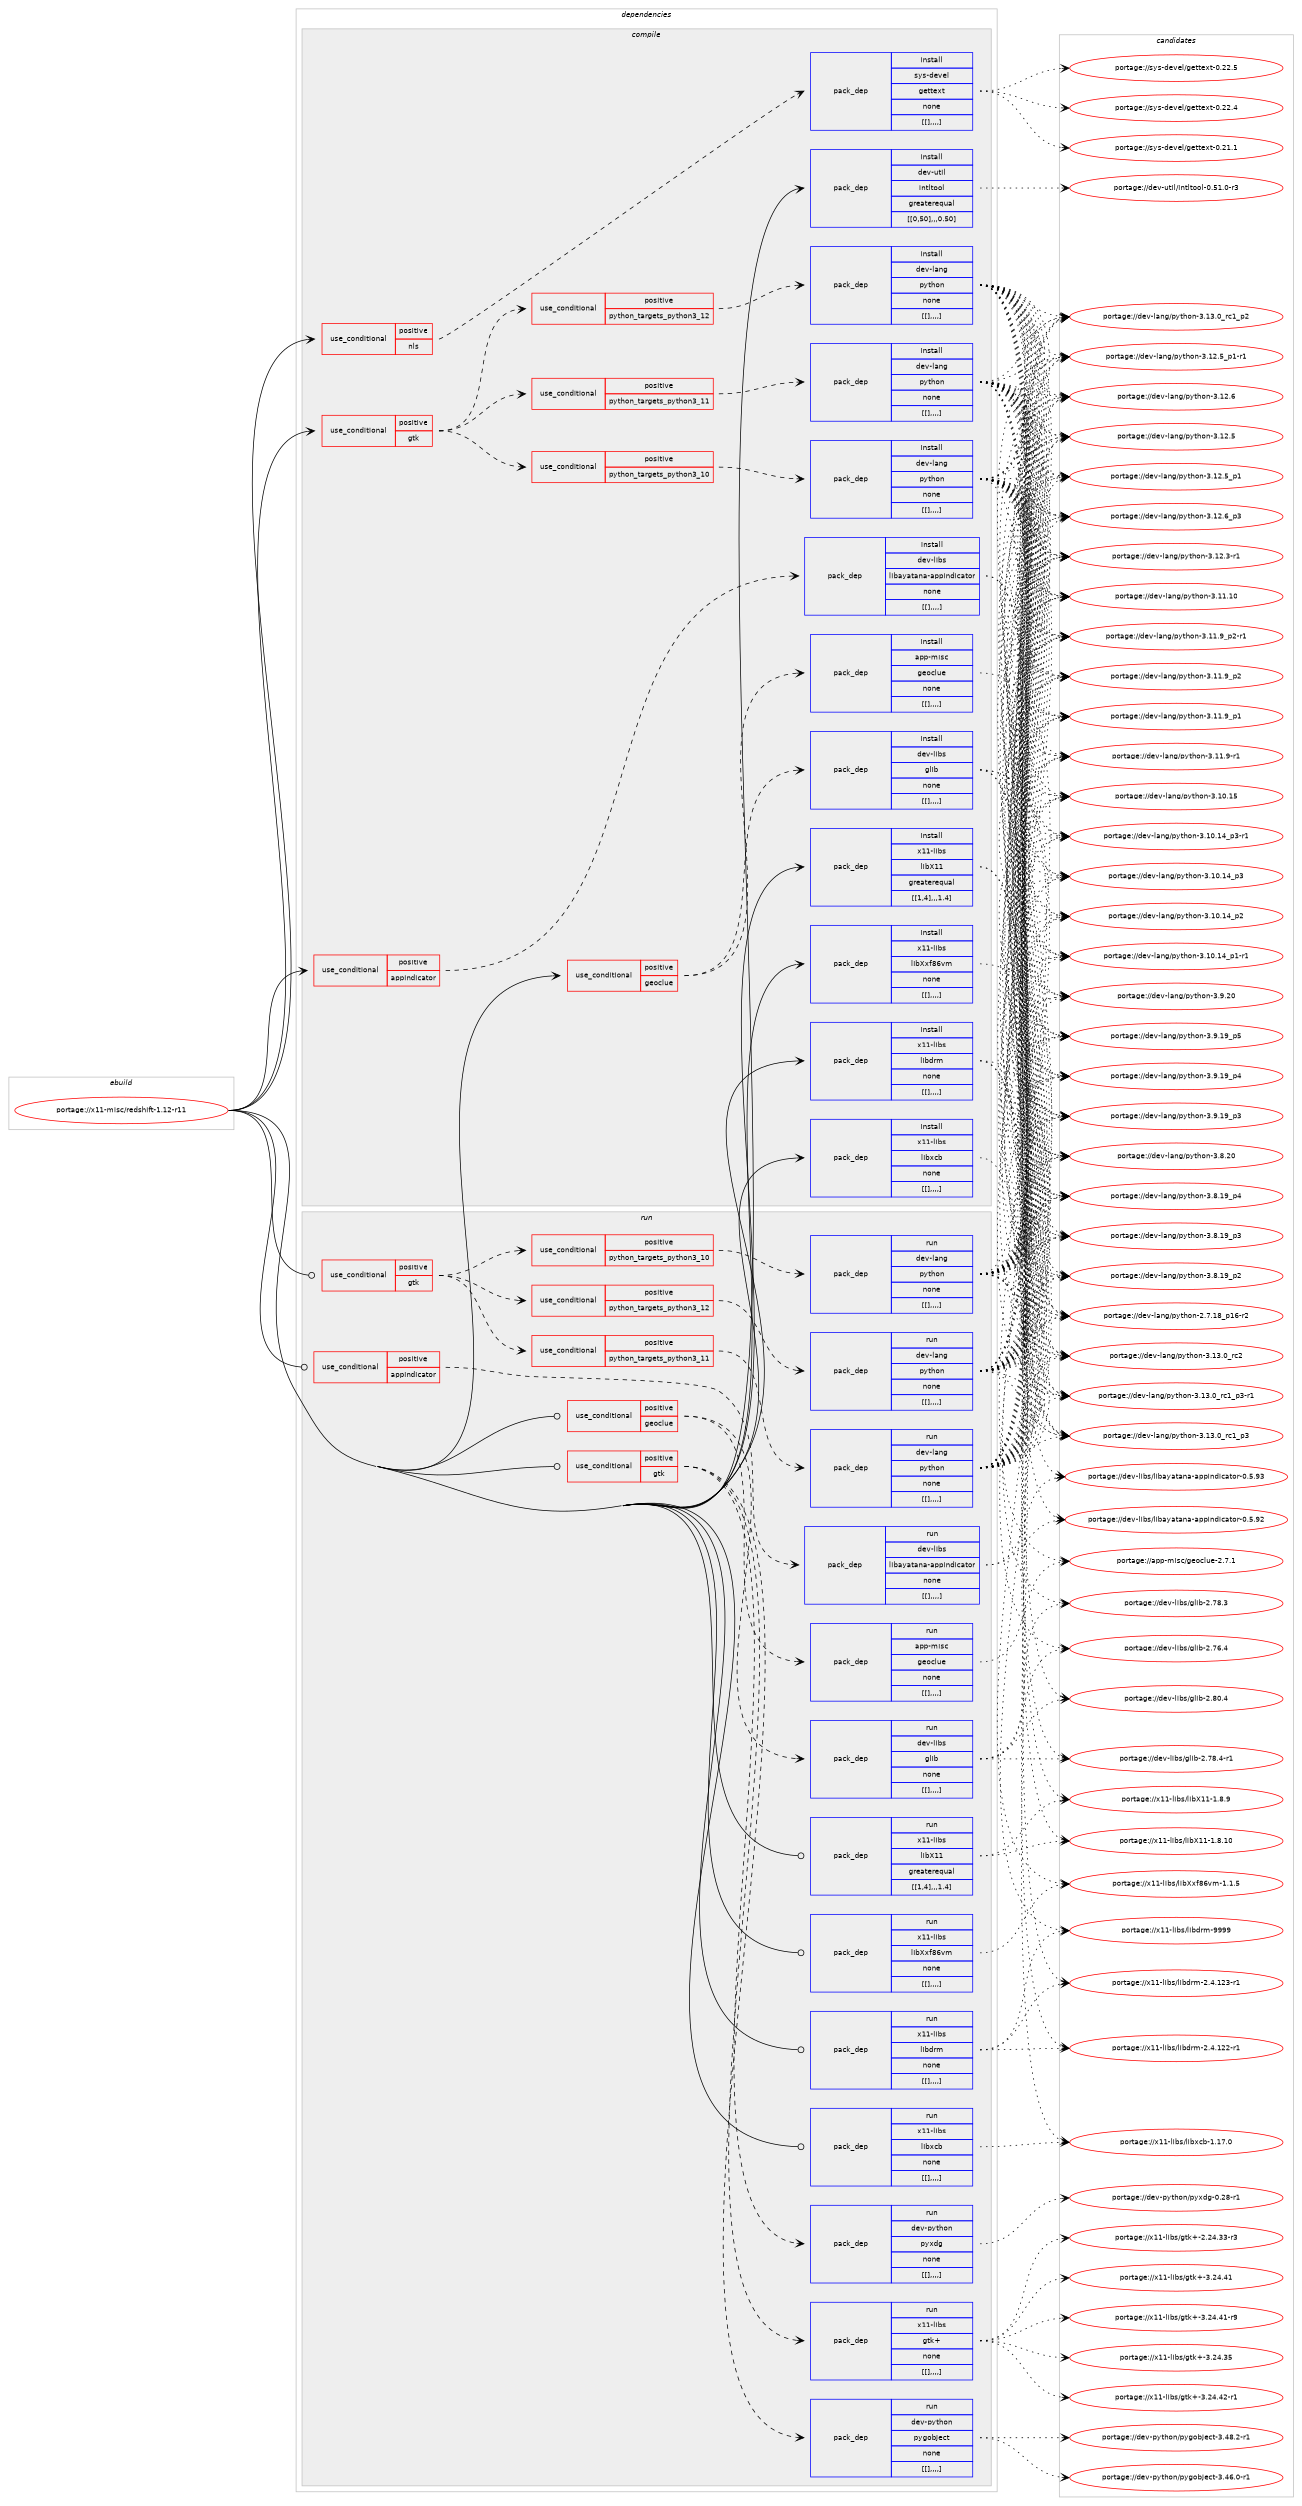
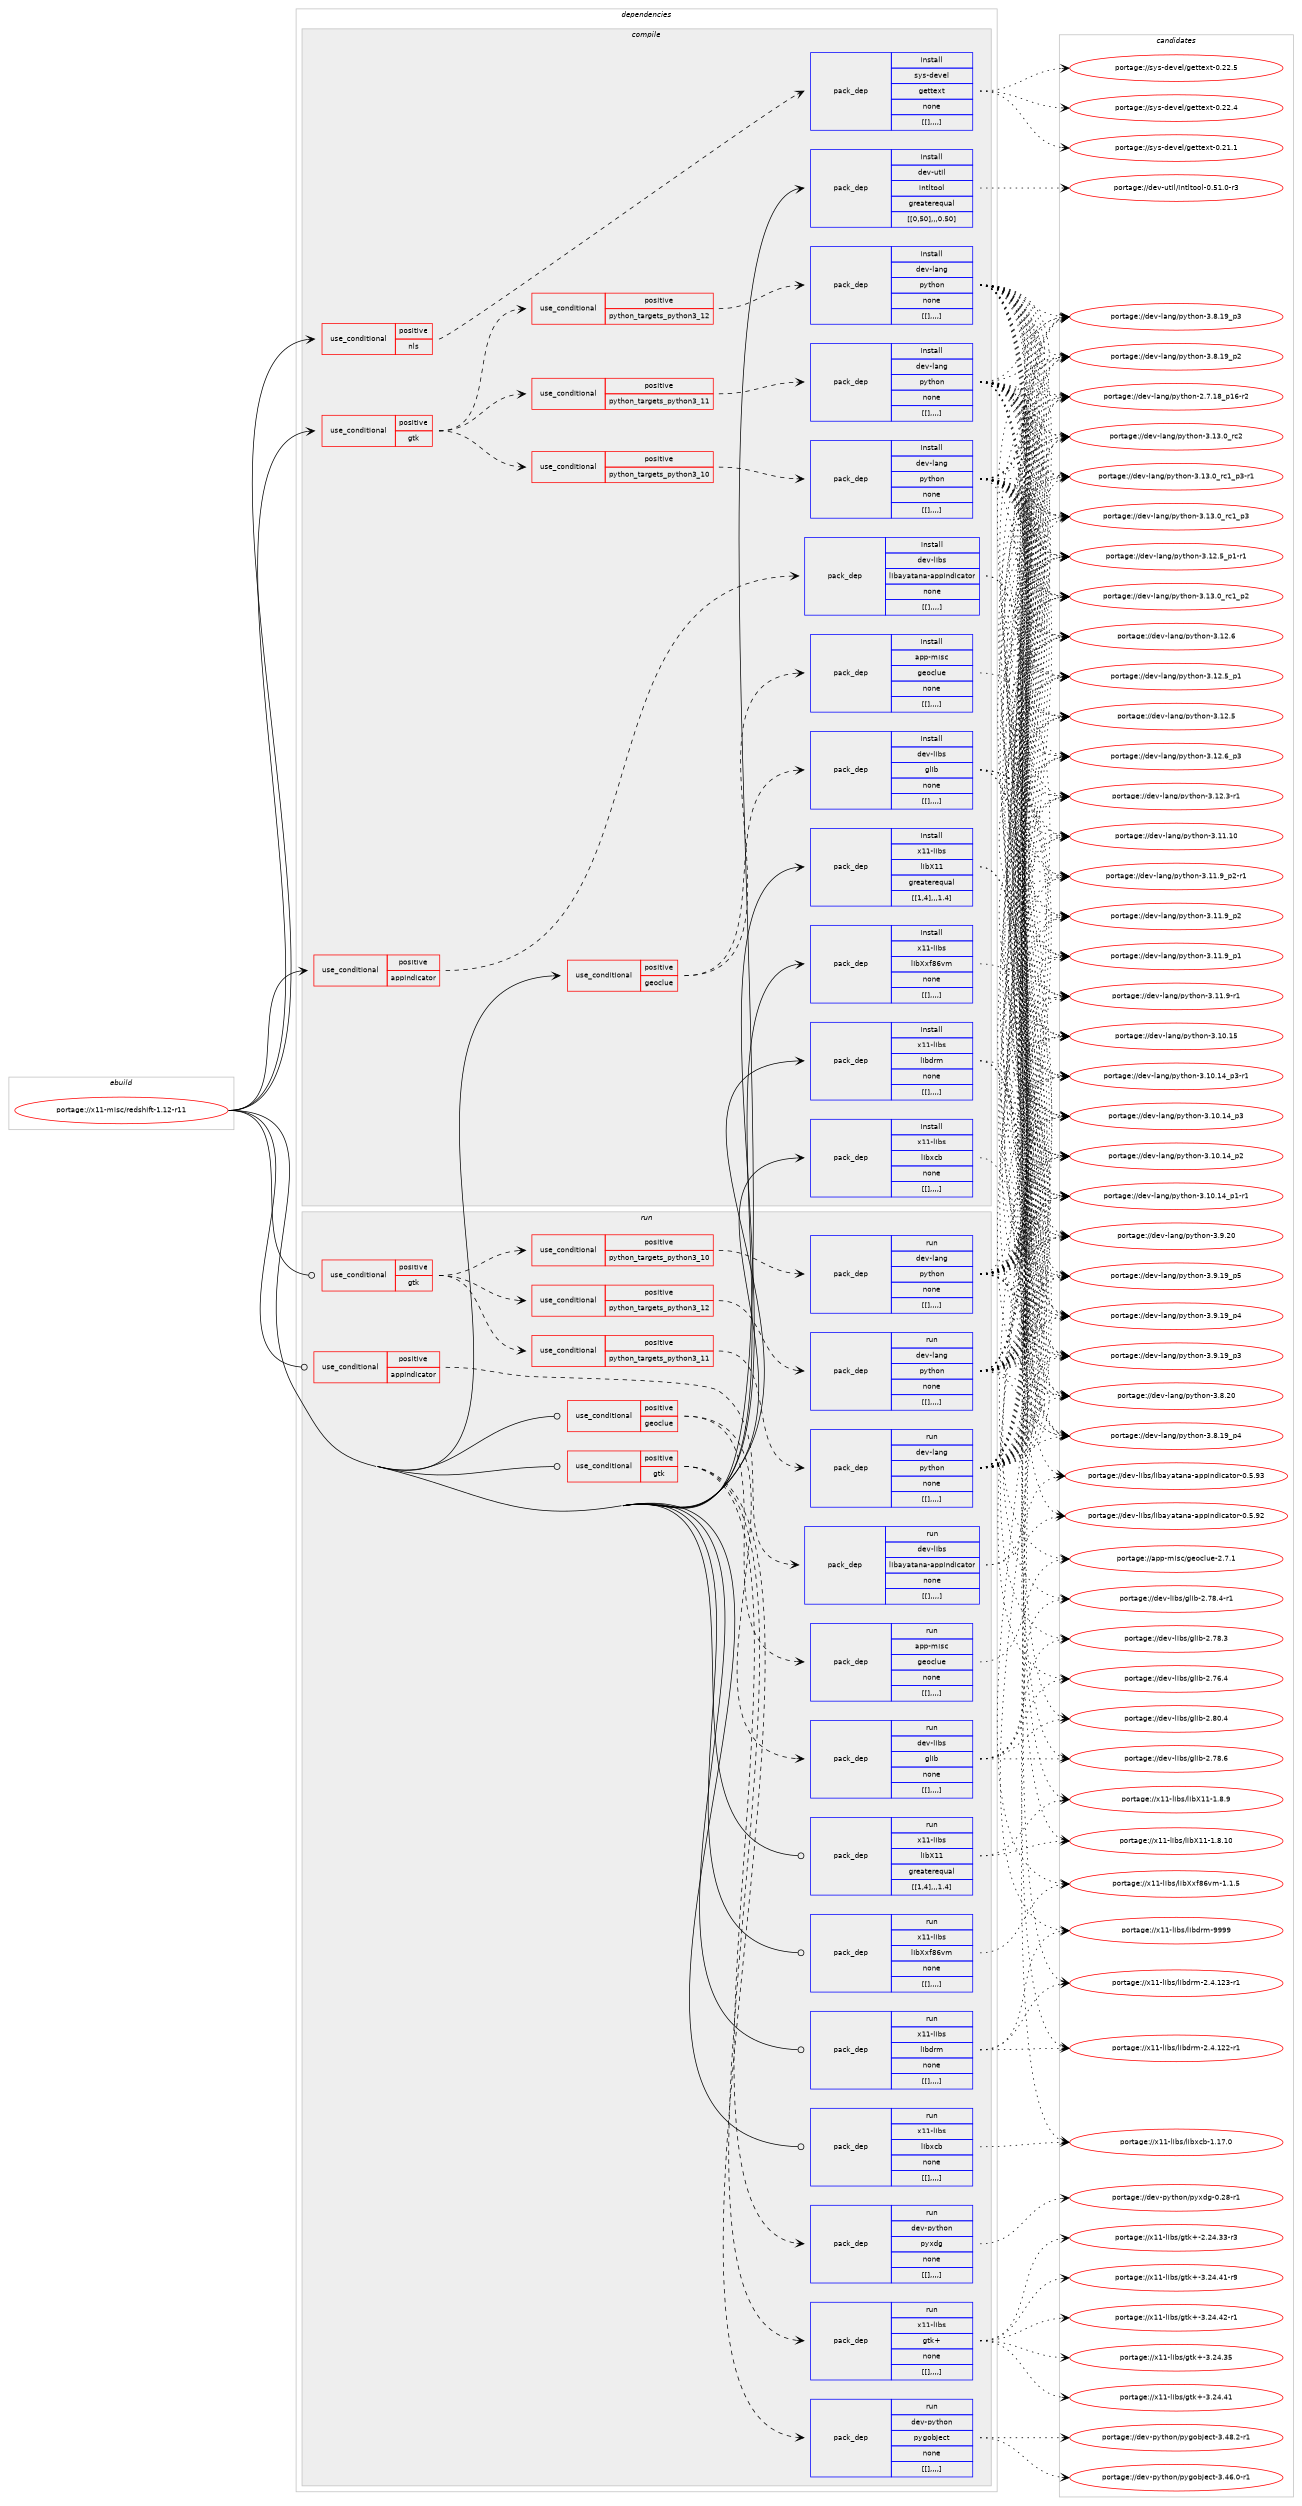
node "portage://dev-libs/glib-2.78.6": added
